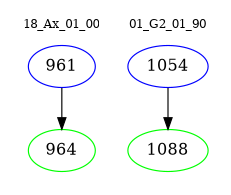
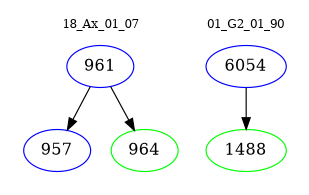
cluster "18_Ax_01_00": label "18_Ax_01_00" -> "18_Ax_01_07"
node "1054": label "1054" -> "6054"
node "957": added
node "1088": label "1088" -> "1488"
